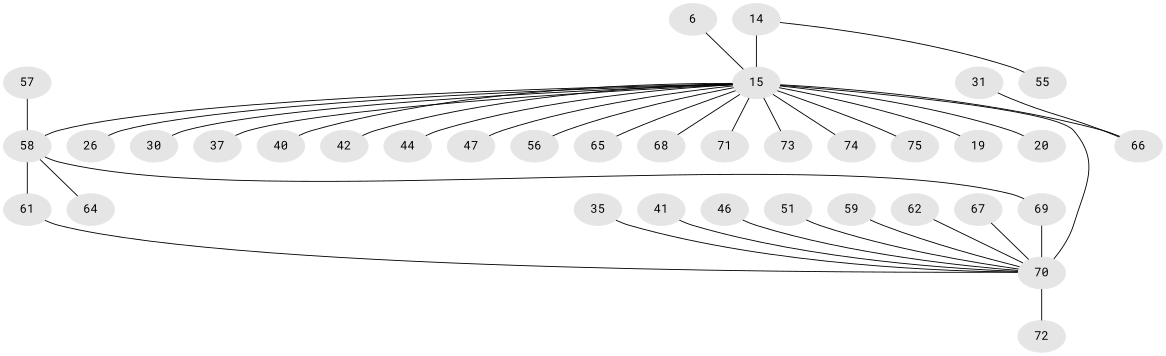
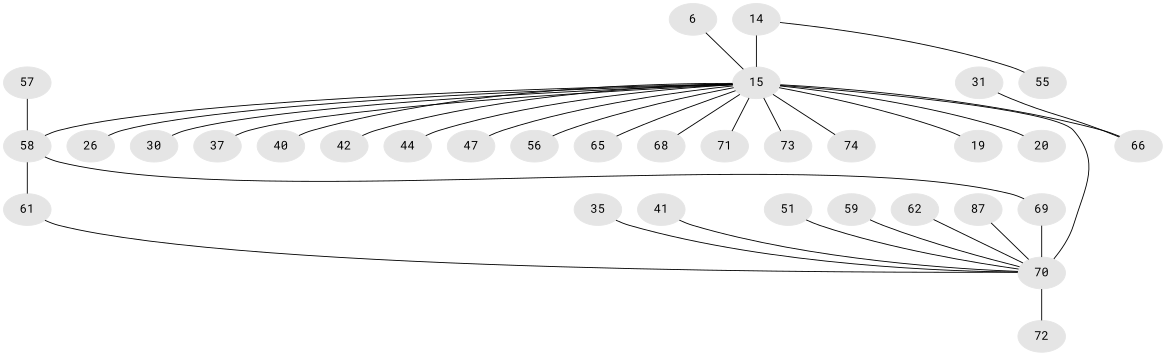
node "75": removed
node "64": removed
node "46": removed
node "67": label "67" -> "87"
